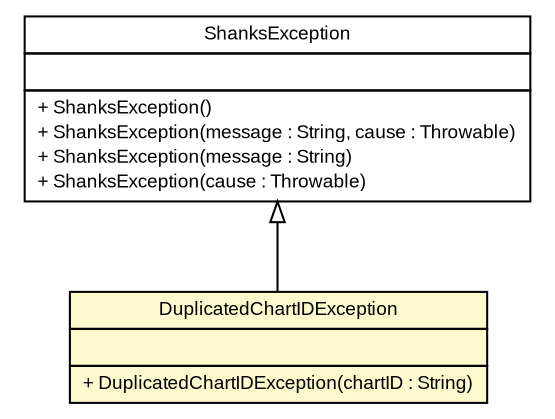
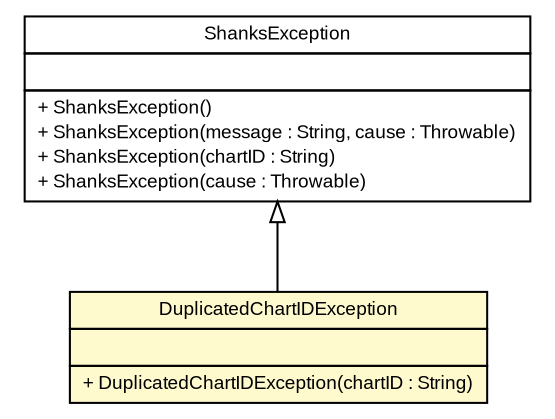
node "ShanksException": text "+ ShanksException(message : String)" -> "+ ShanksException(chartID : String)"
